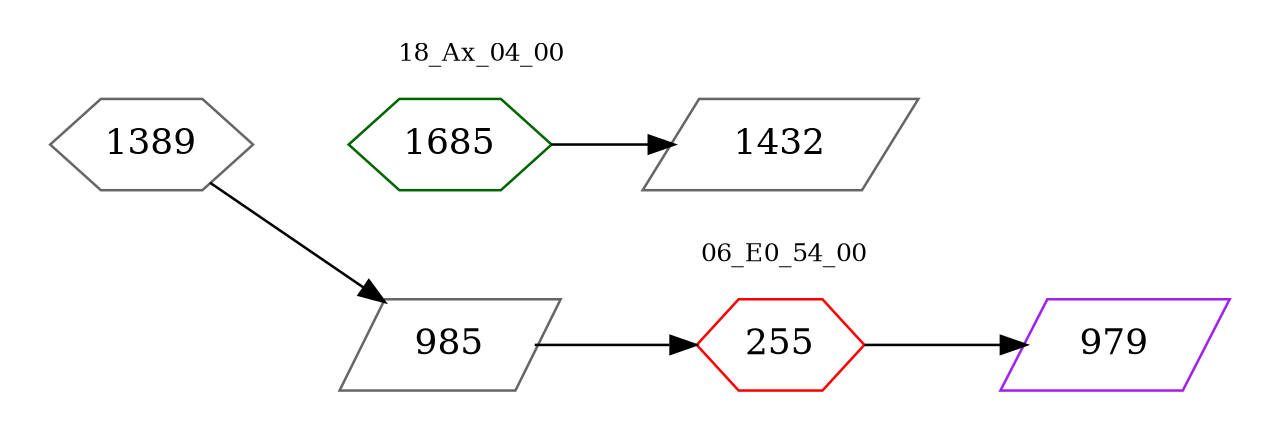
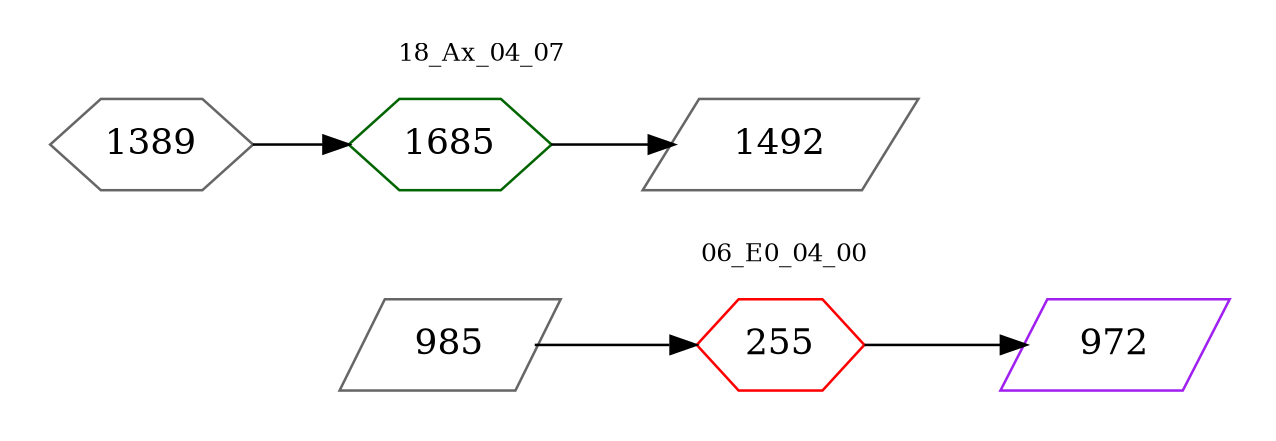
cluster "18_Ax_04_00": label "18_Ax_04_00" -> "18_Ax_04_07"
node "1432": label "1432" -> "1492"
edge "1389" -> "985": now "1389" -> "1685"
cluster "06_E0_54_00": label "06_E0_54_00" -> "06_E0_04_00"
node "979": label "979" -> "972"
